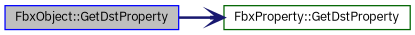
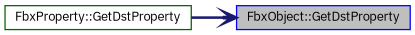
edge "FbxObject::GetDstProperty" -> "FbxProperty::GetDstProperty": reversed
